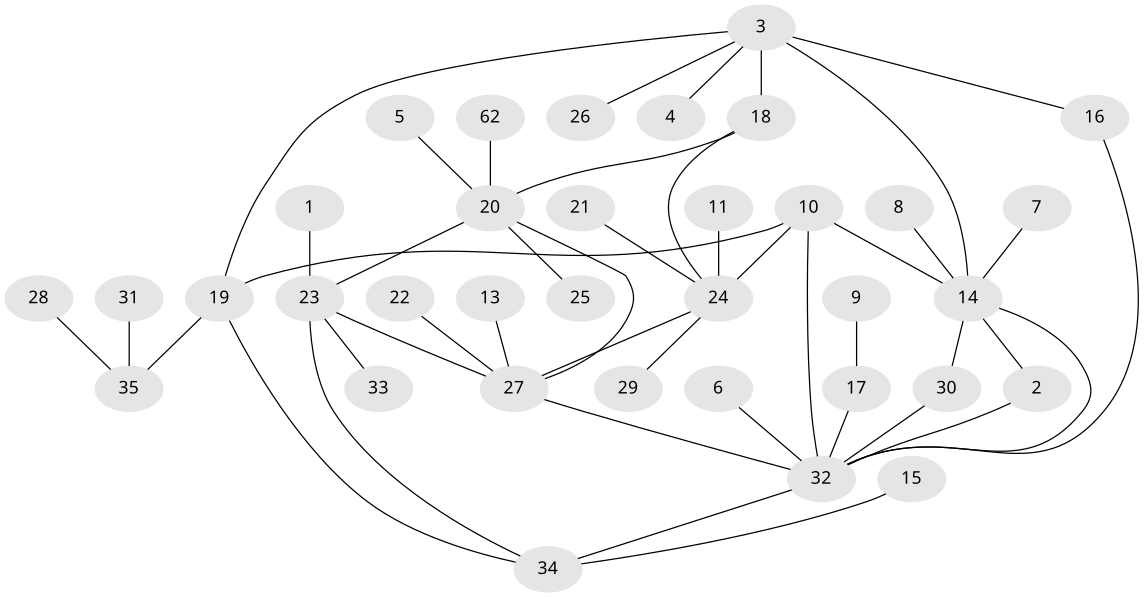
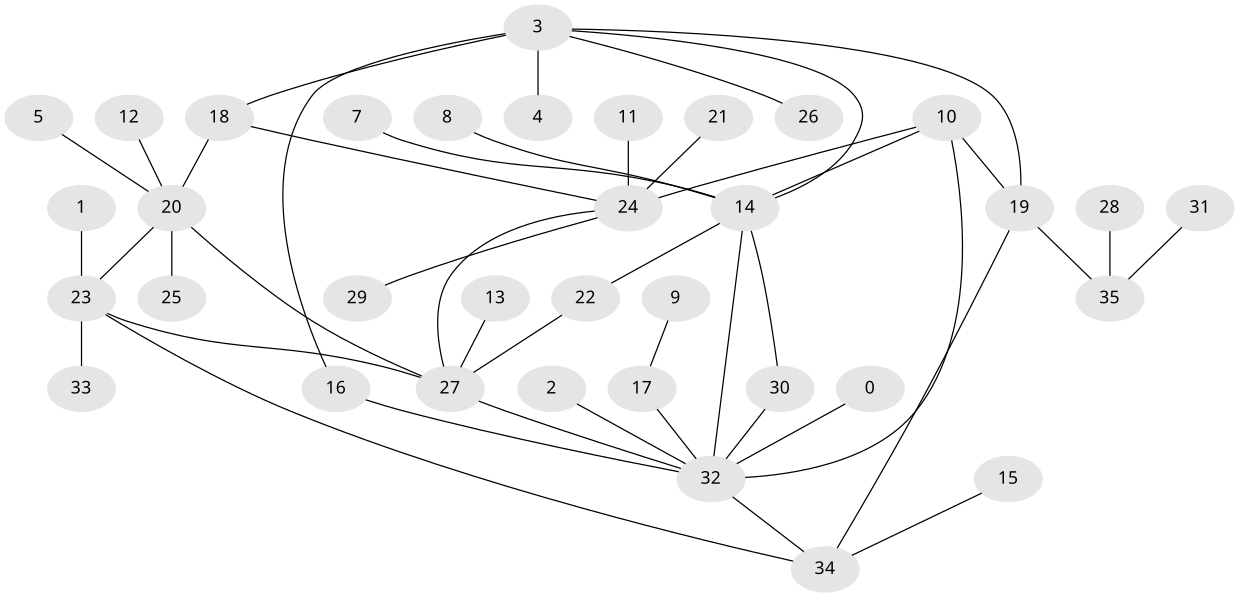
node "62": label "62" -> "12"
edge "14" -- "2": now "14" -- "22"
node "6": label "6" -> "0"
